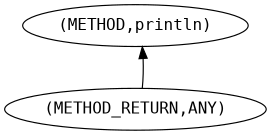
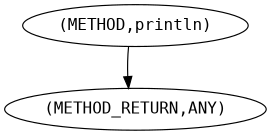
edge "(METHOD_RETURN,ANY)" -> "(METHOD,println)": reversed
